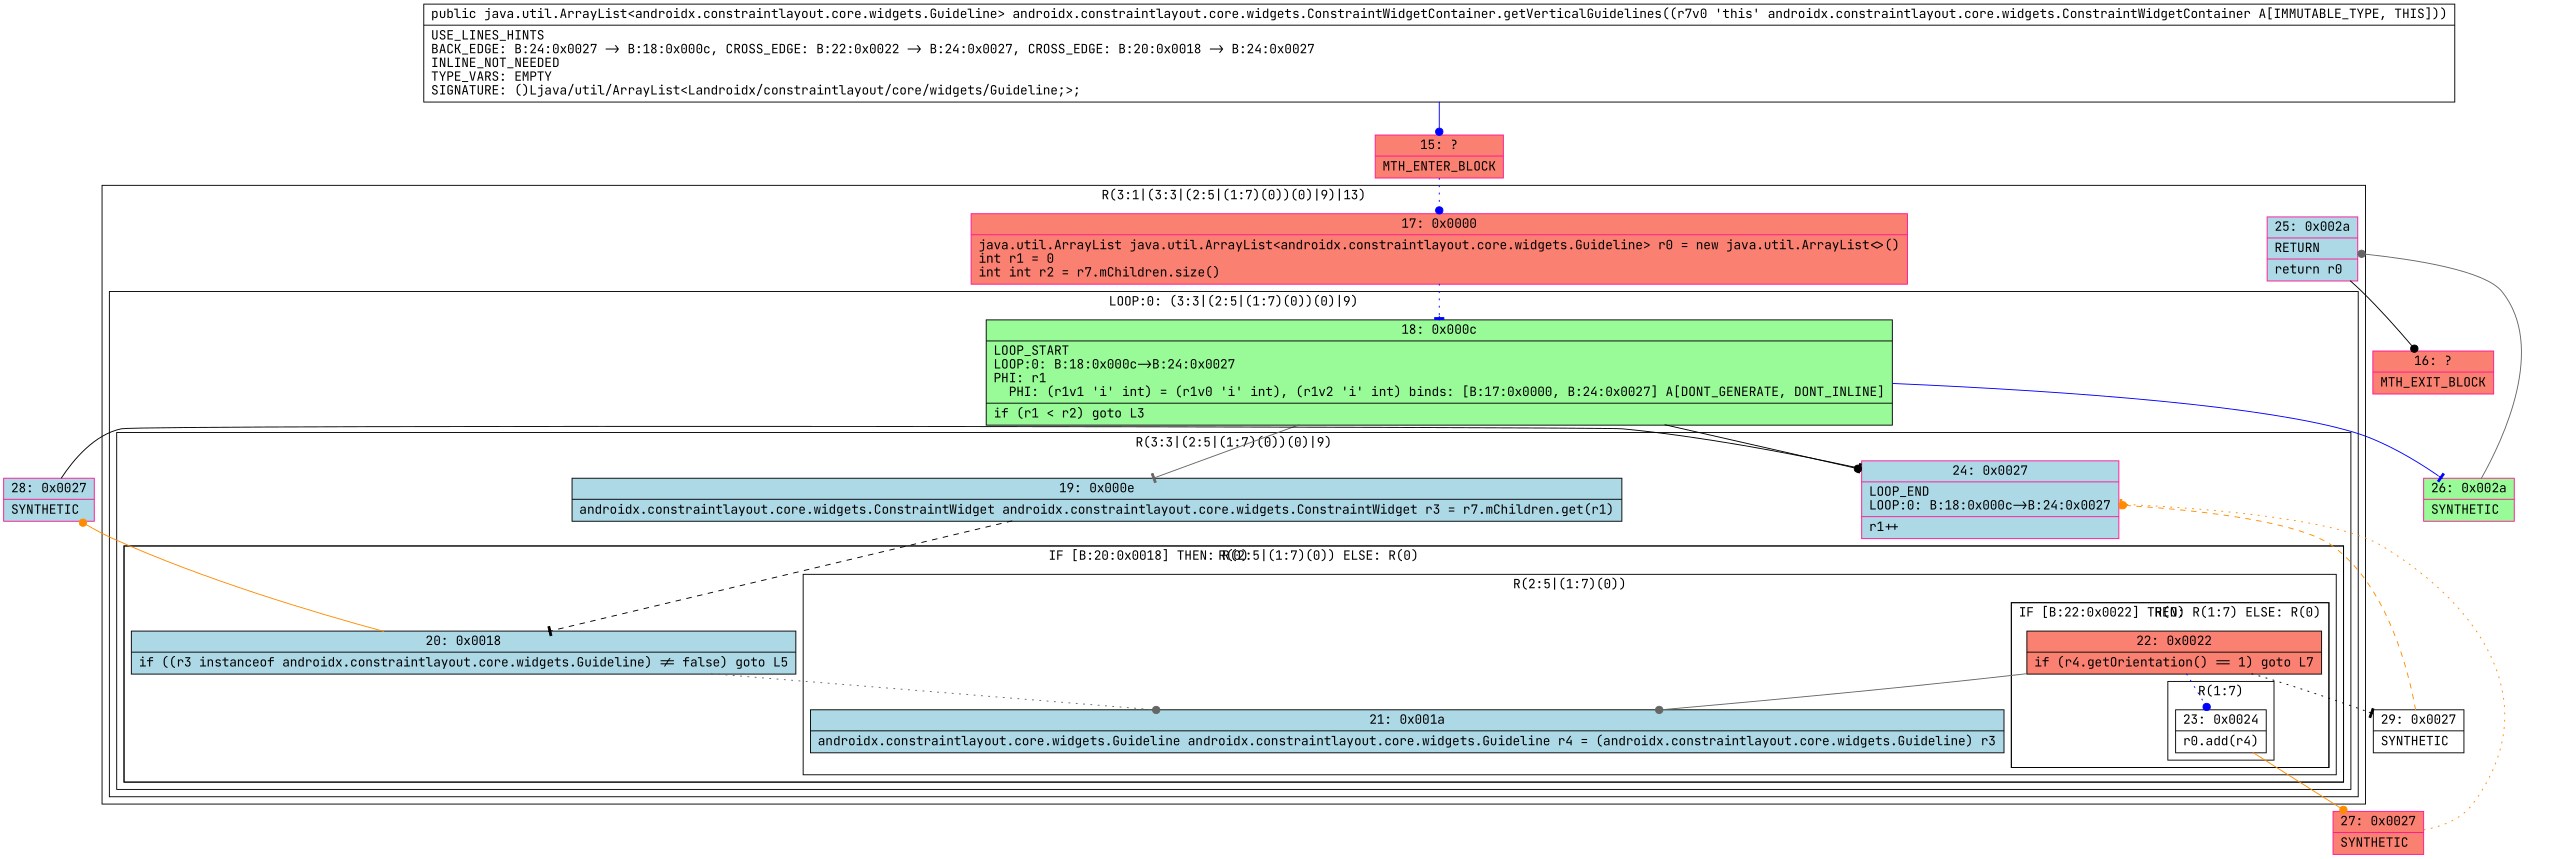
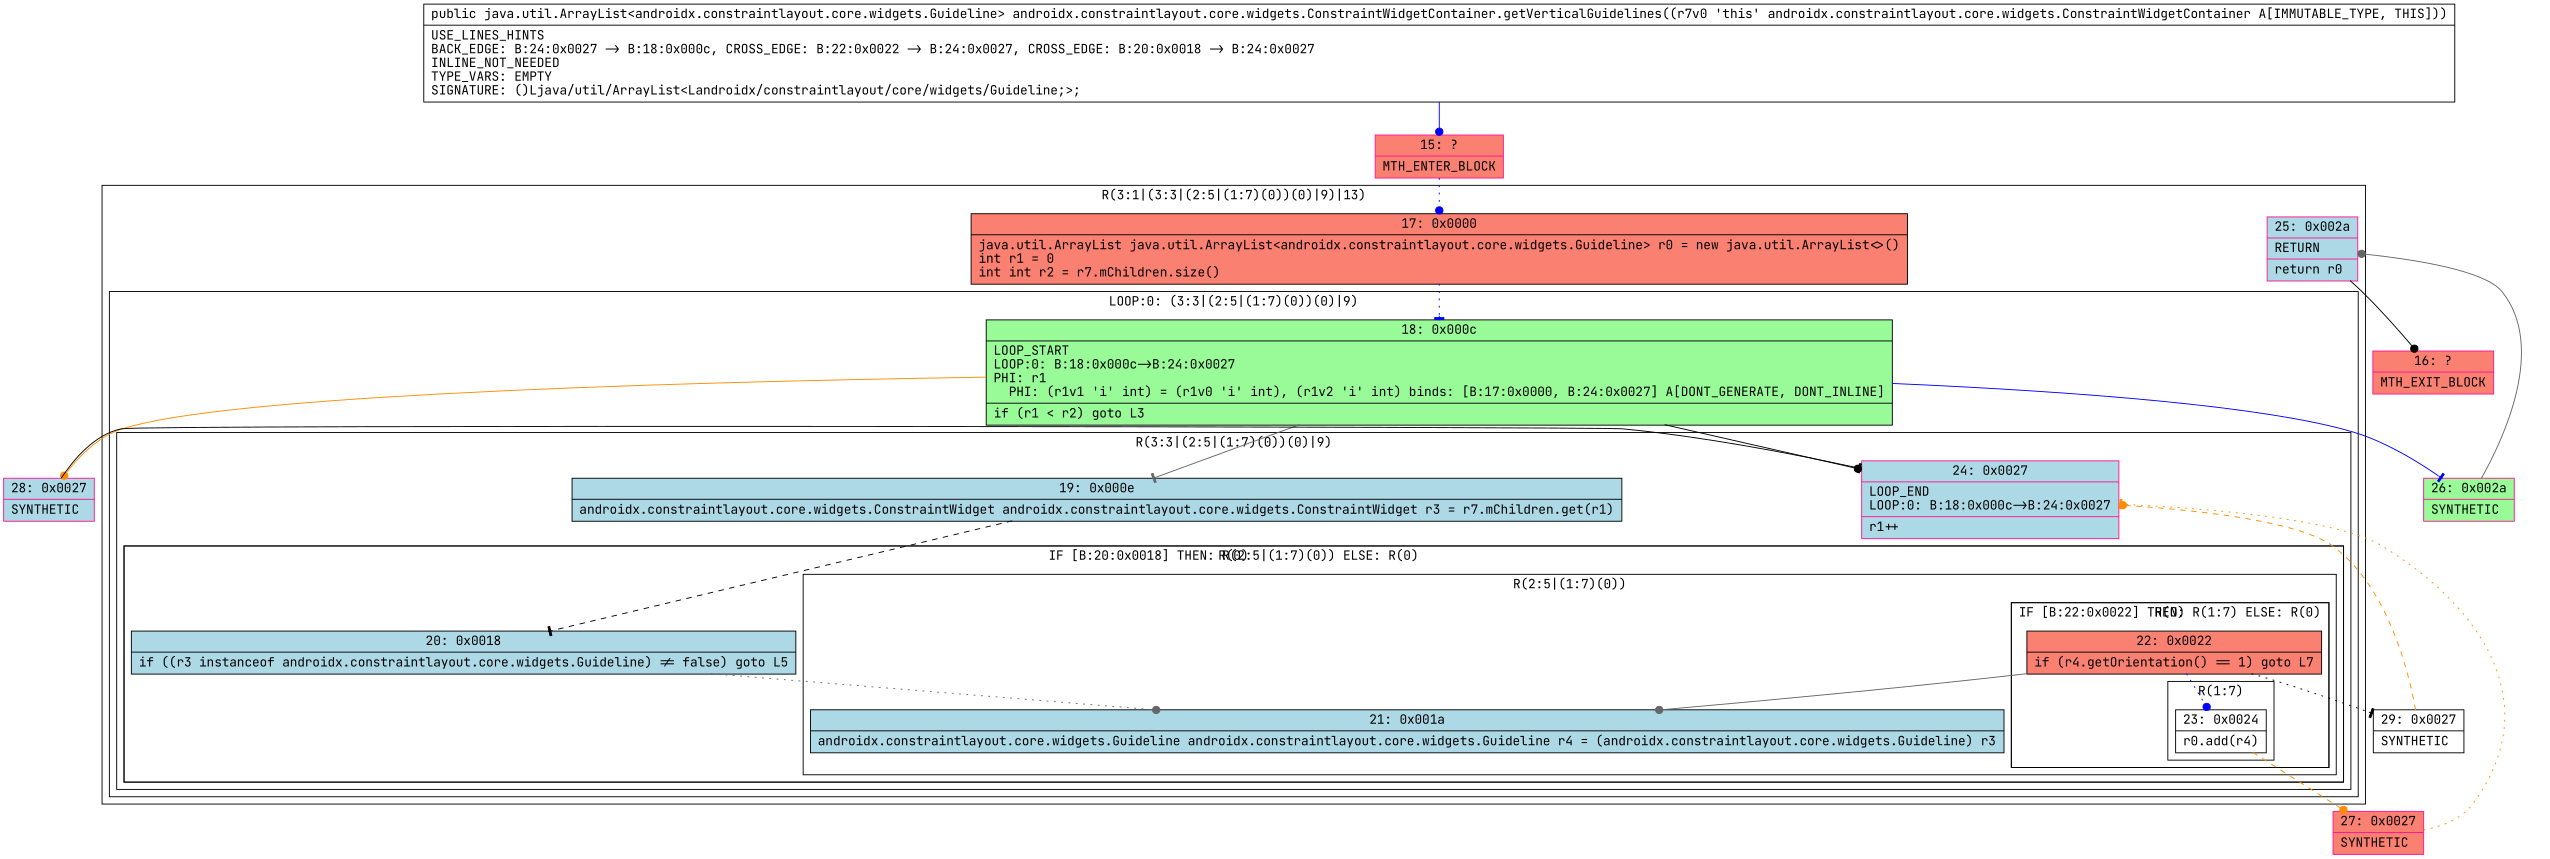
node "17: 0x0000": color deeppink -> black
edge "20: 0x0018" -> "28: 0x0027": now "18: 0x000c" -> "28: 0x0027"
edge "23: 0x0024" -> "27: 0x0027": style solid -> dashed
